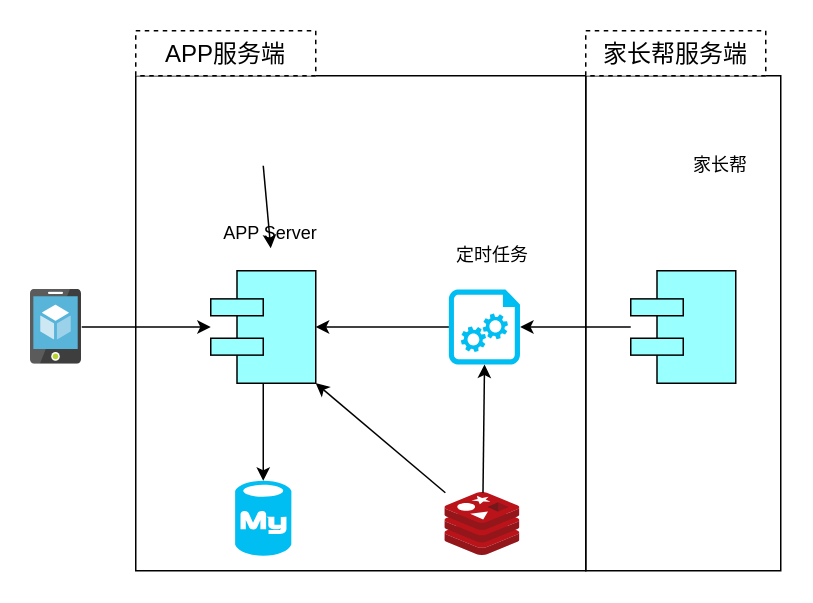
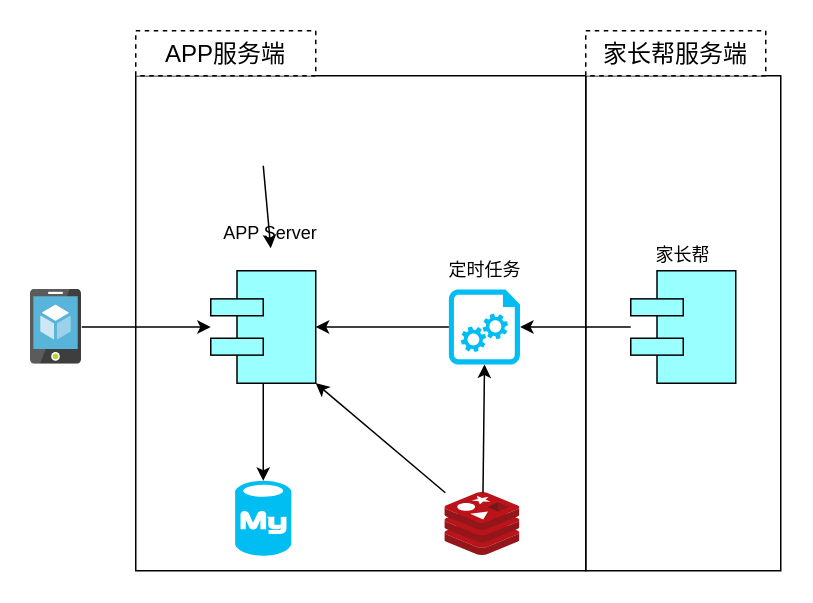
node "家长帮": moved (721, 166) -> (683, 256)
node "定时任务": moved (492, 256) -> (485, 271)
